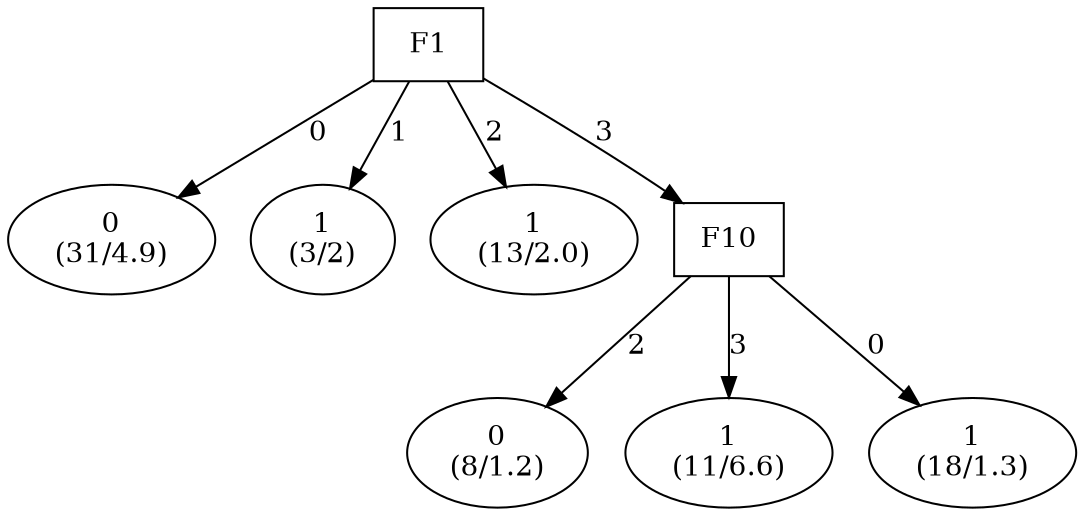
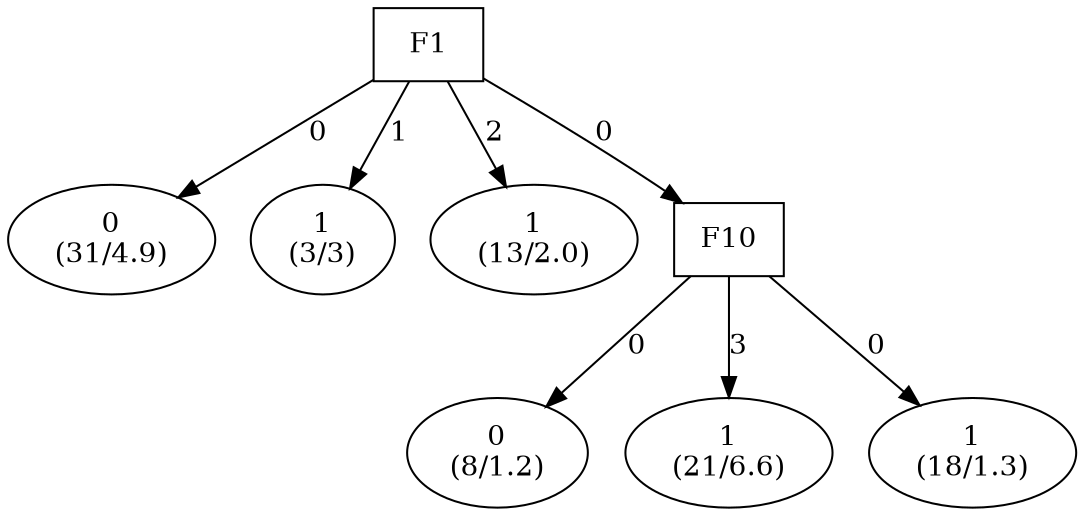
edge "F1" -> "F10": label "3" -> "0"
node "1 (3/2)": label "1 (3/2)" -> "1 (3/3)"
edge "F10" -> "0 (8/1.2)": label "2" -> "0"
node "1 (11/6.6)": label "1 (11/6.6)" -> "1 (21/6.6)"
